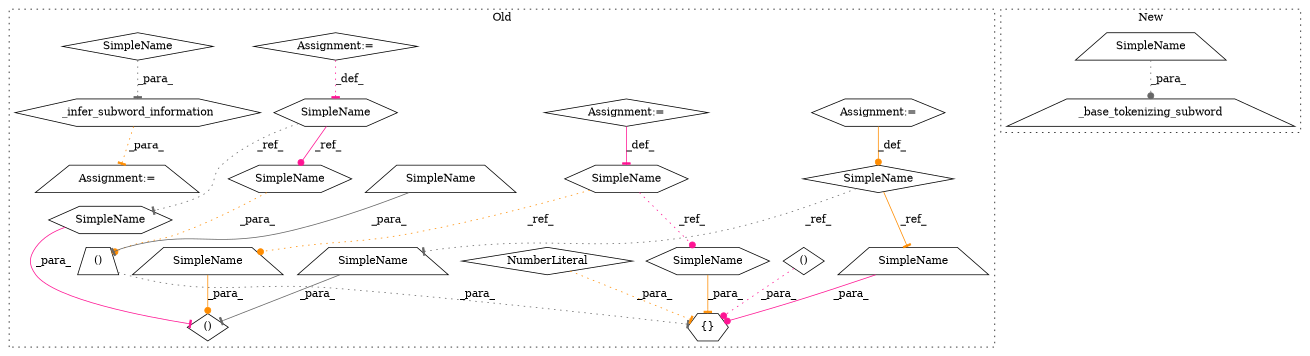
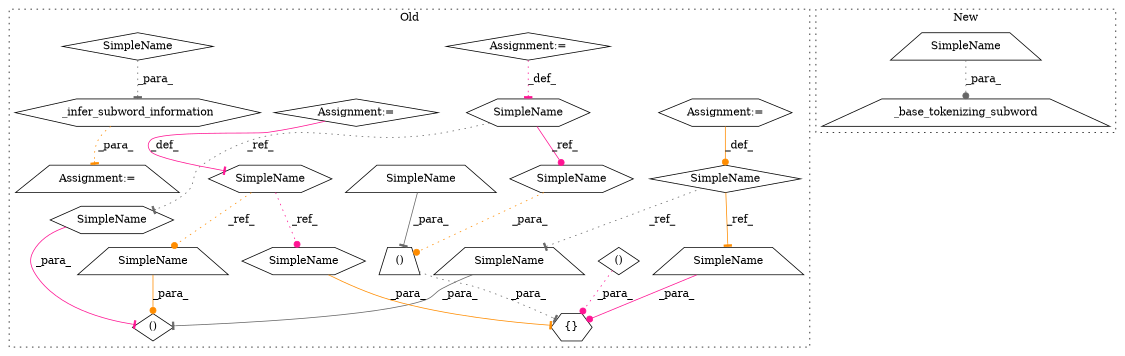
node "NumberLiteral": removed
